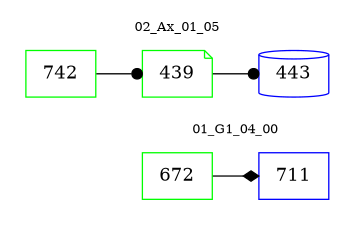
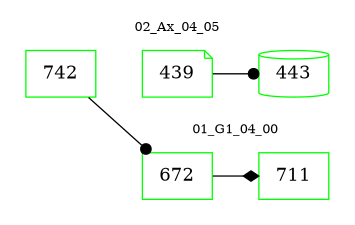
cluster "02_Ax_01_05": label "02_Ax_01_05" -> "02_Ax_04_05"
edge "742" -> "439": now "742" -> "672"
node "443": color blue -> green
node "711": color blue -> green
